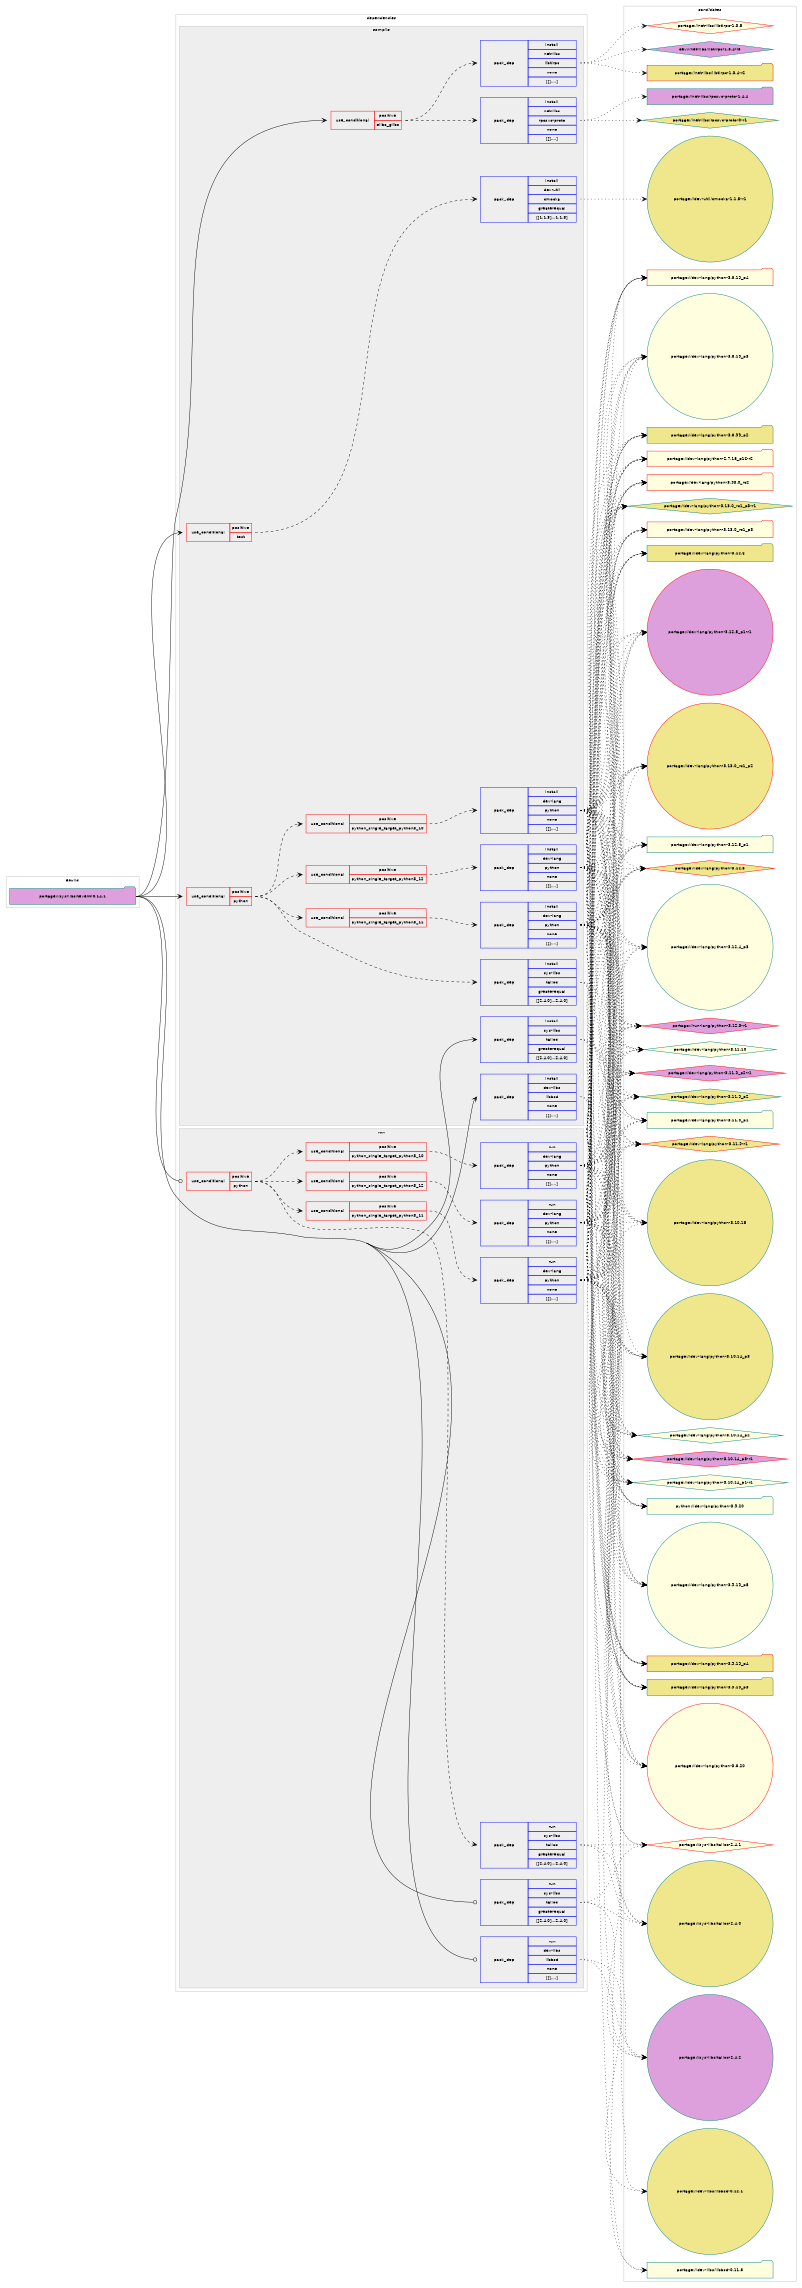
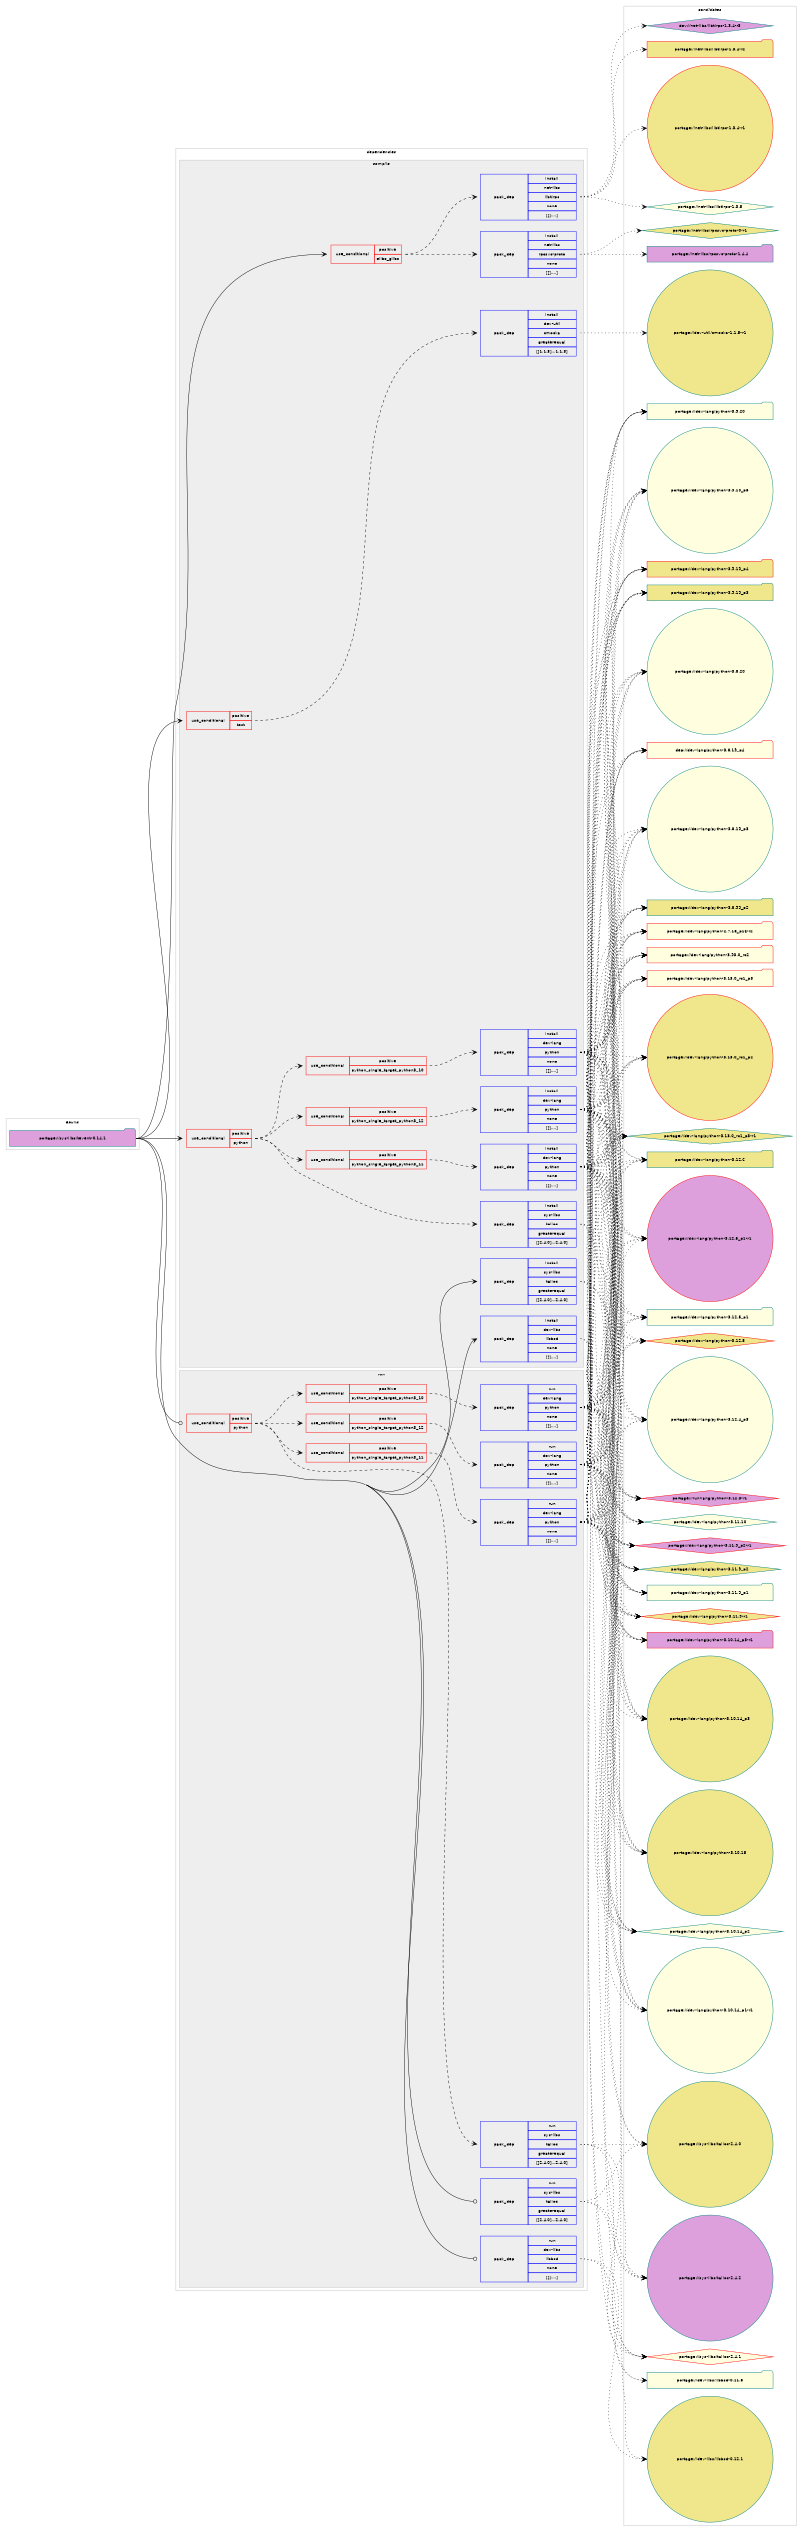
node "portage://net-libs/libtirpc-1.3.5": color red -> teal
node "portage://net-libs/libtirpc-1.3.4-r1": added
node "portage://dev-lang/python-3.8.19_p4": label "portage://dev-lang/python-3.8.19_p4" -> "dep://dev-lang/python-3.8.19_p4"
node "portage://dev-lang/python-3.10.14_p3-r1": shape diamond -> folder
node "portage://dev-lang/python-3.10.14_p1-r1": shape diamond -> circle
node "python://dev-lang/python-3.9.20": label "python://dev-lang/python-3.9.20" -> "portage://dev-lang/python-3.9.20"
node "portage://dev-lang/python-3.8.20": color red -> teal
